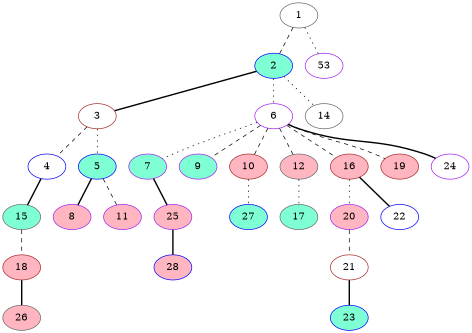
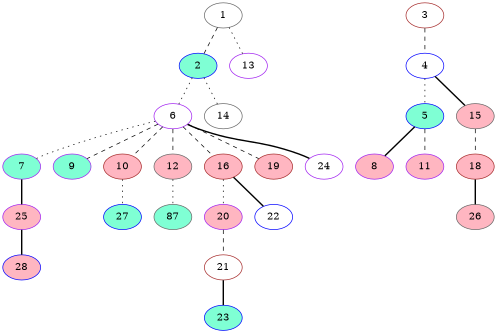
node "53": label "53" -> "13"
edge "2" -- "3": removed
edge "3" -- "5": now "4" -- "5"
node "15": fillcolor aquamarine -> lightpink
node "17": label "17" -> "87"
